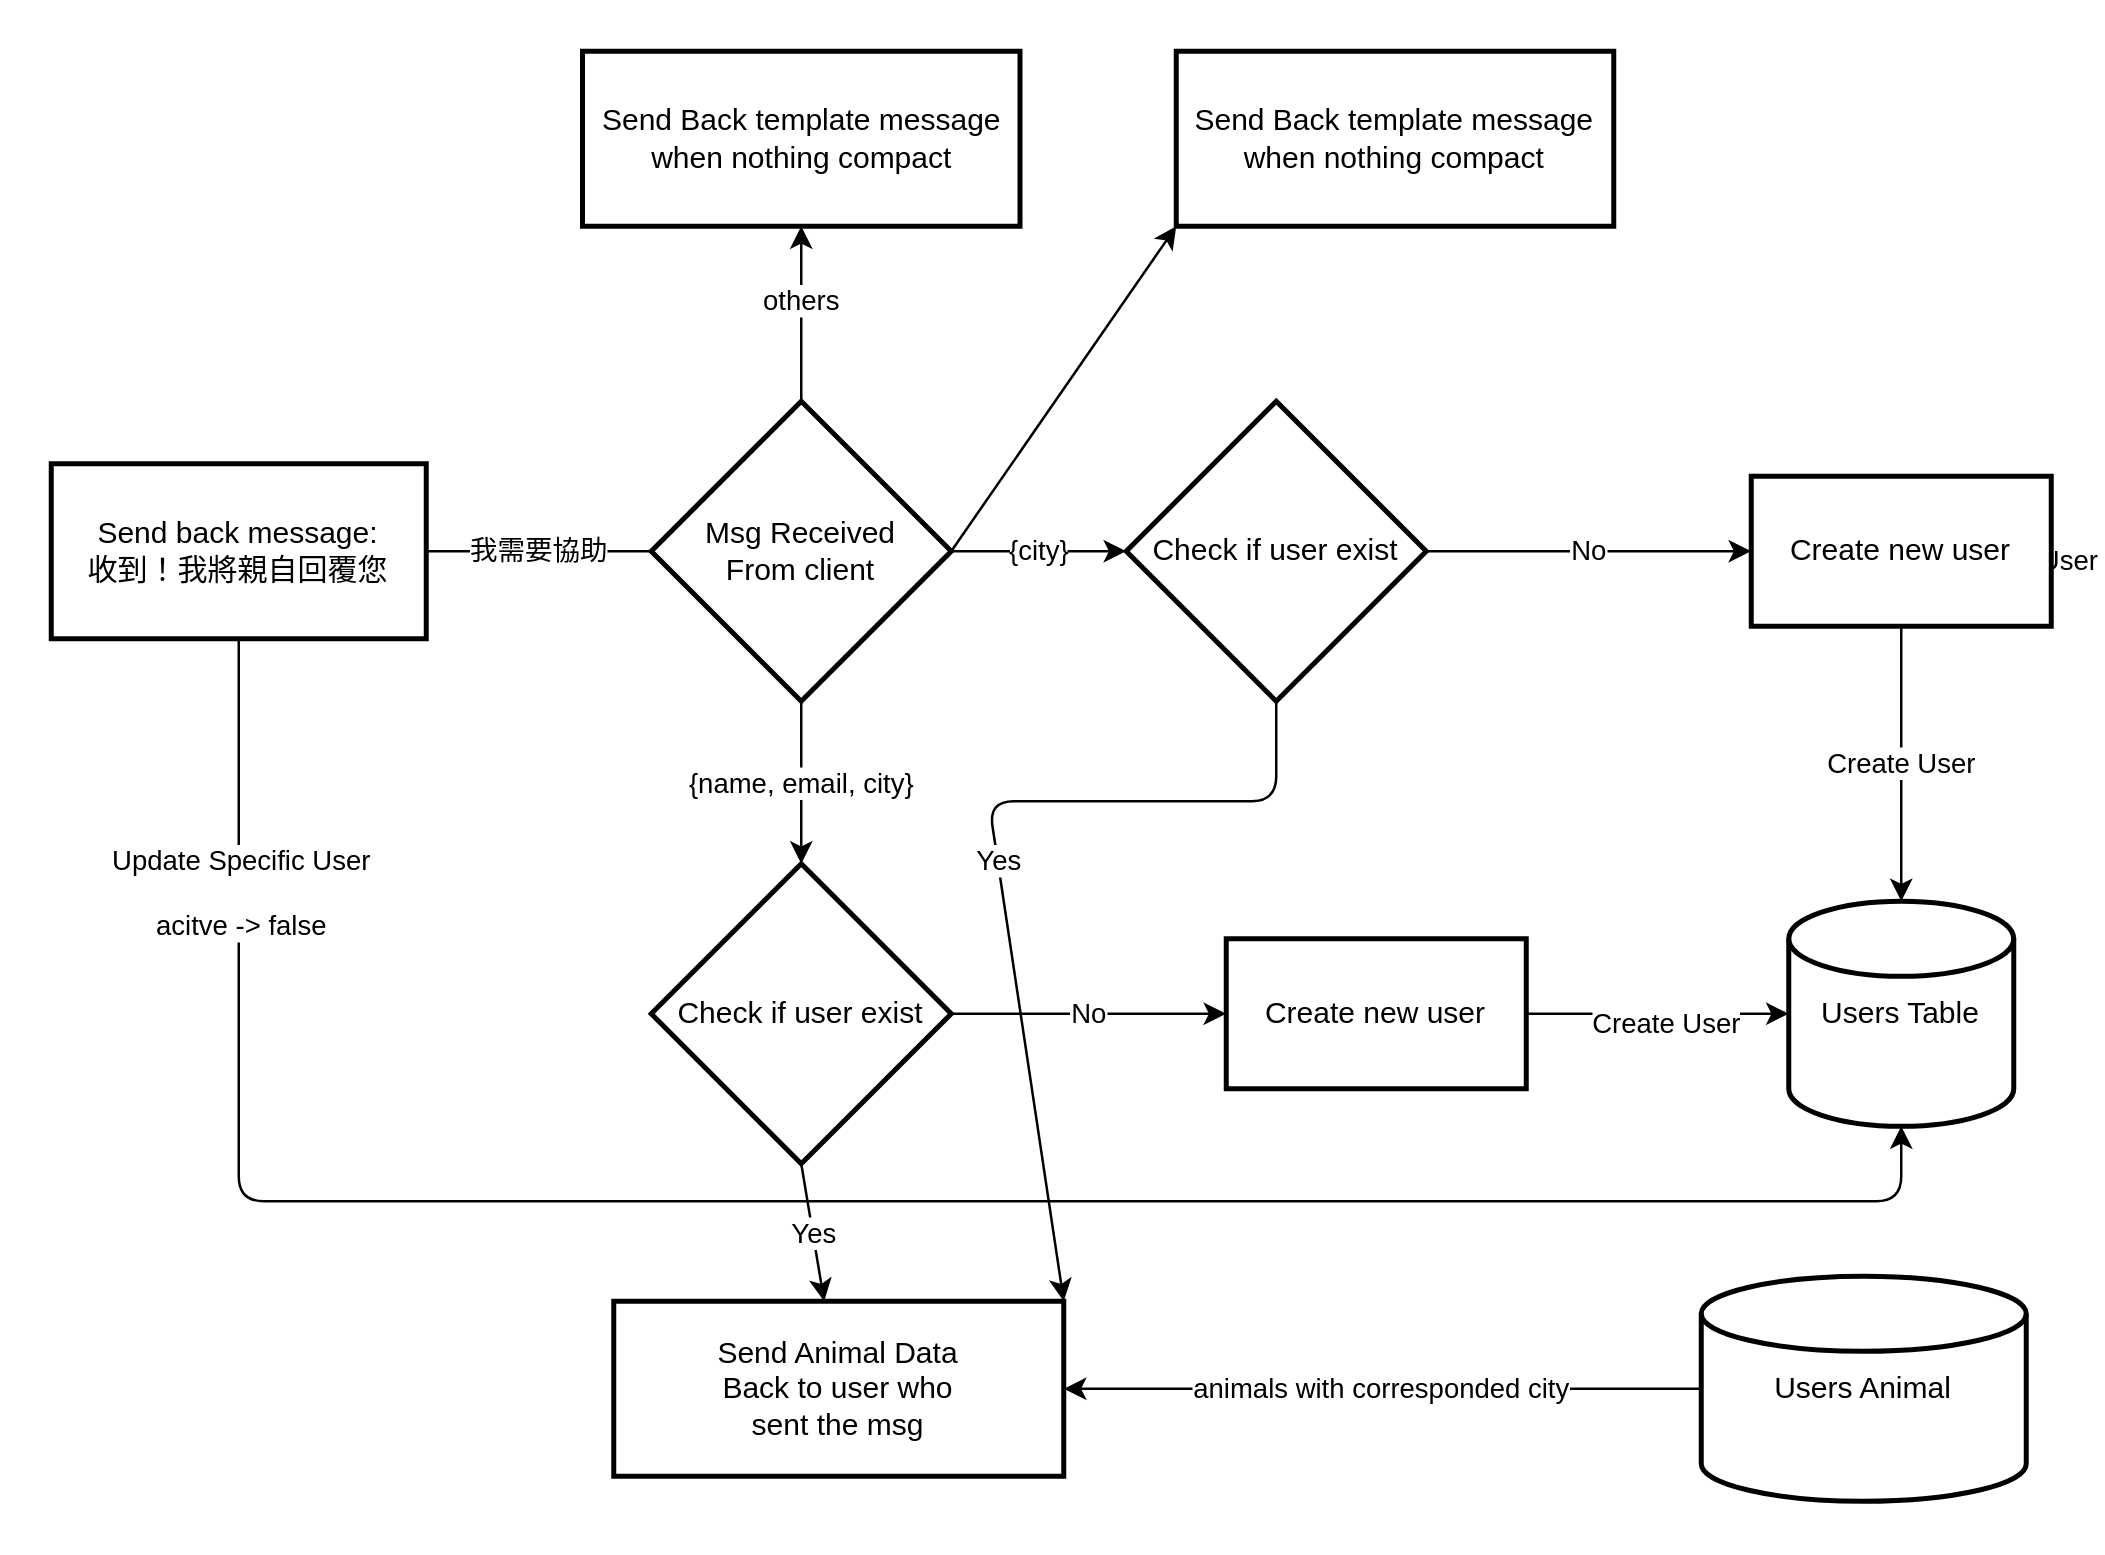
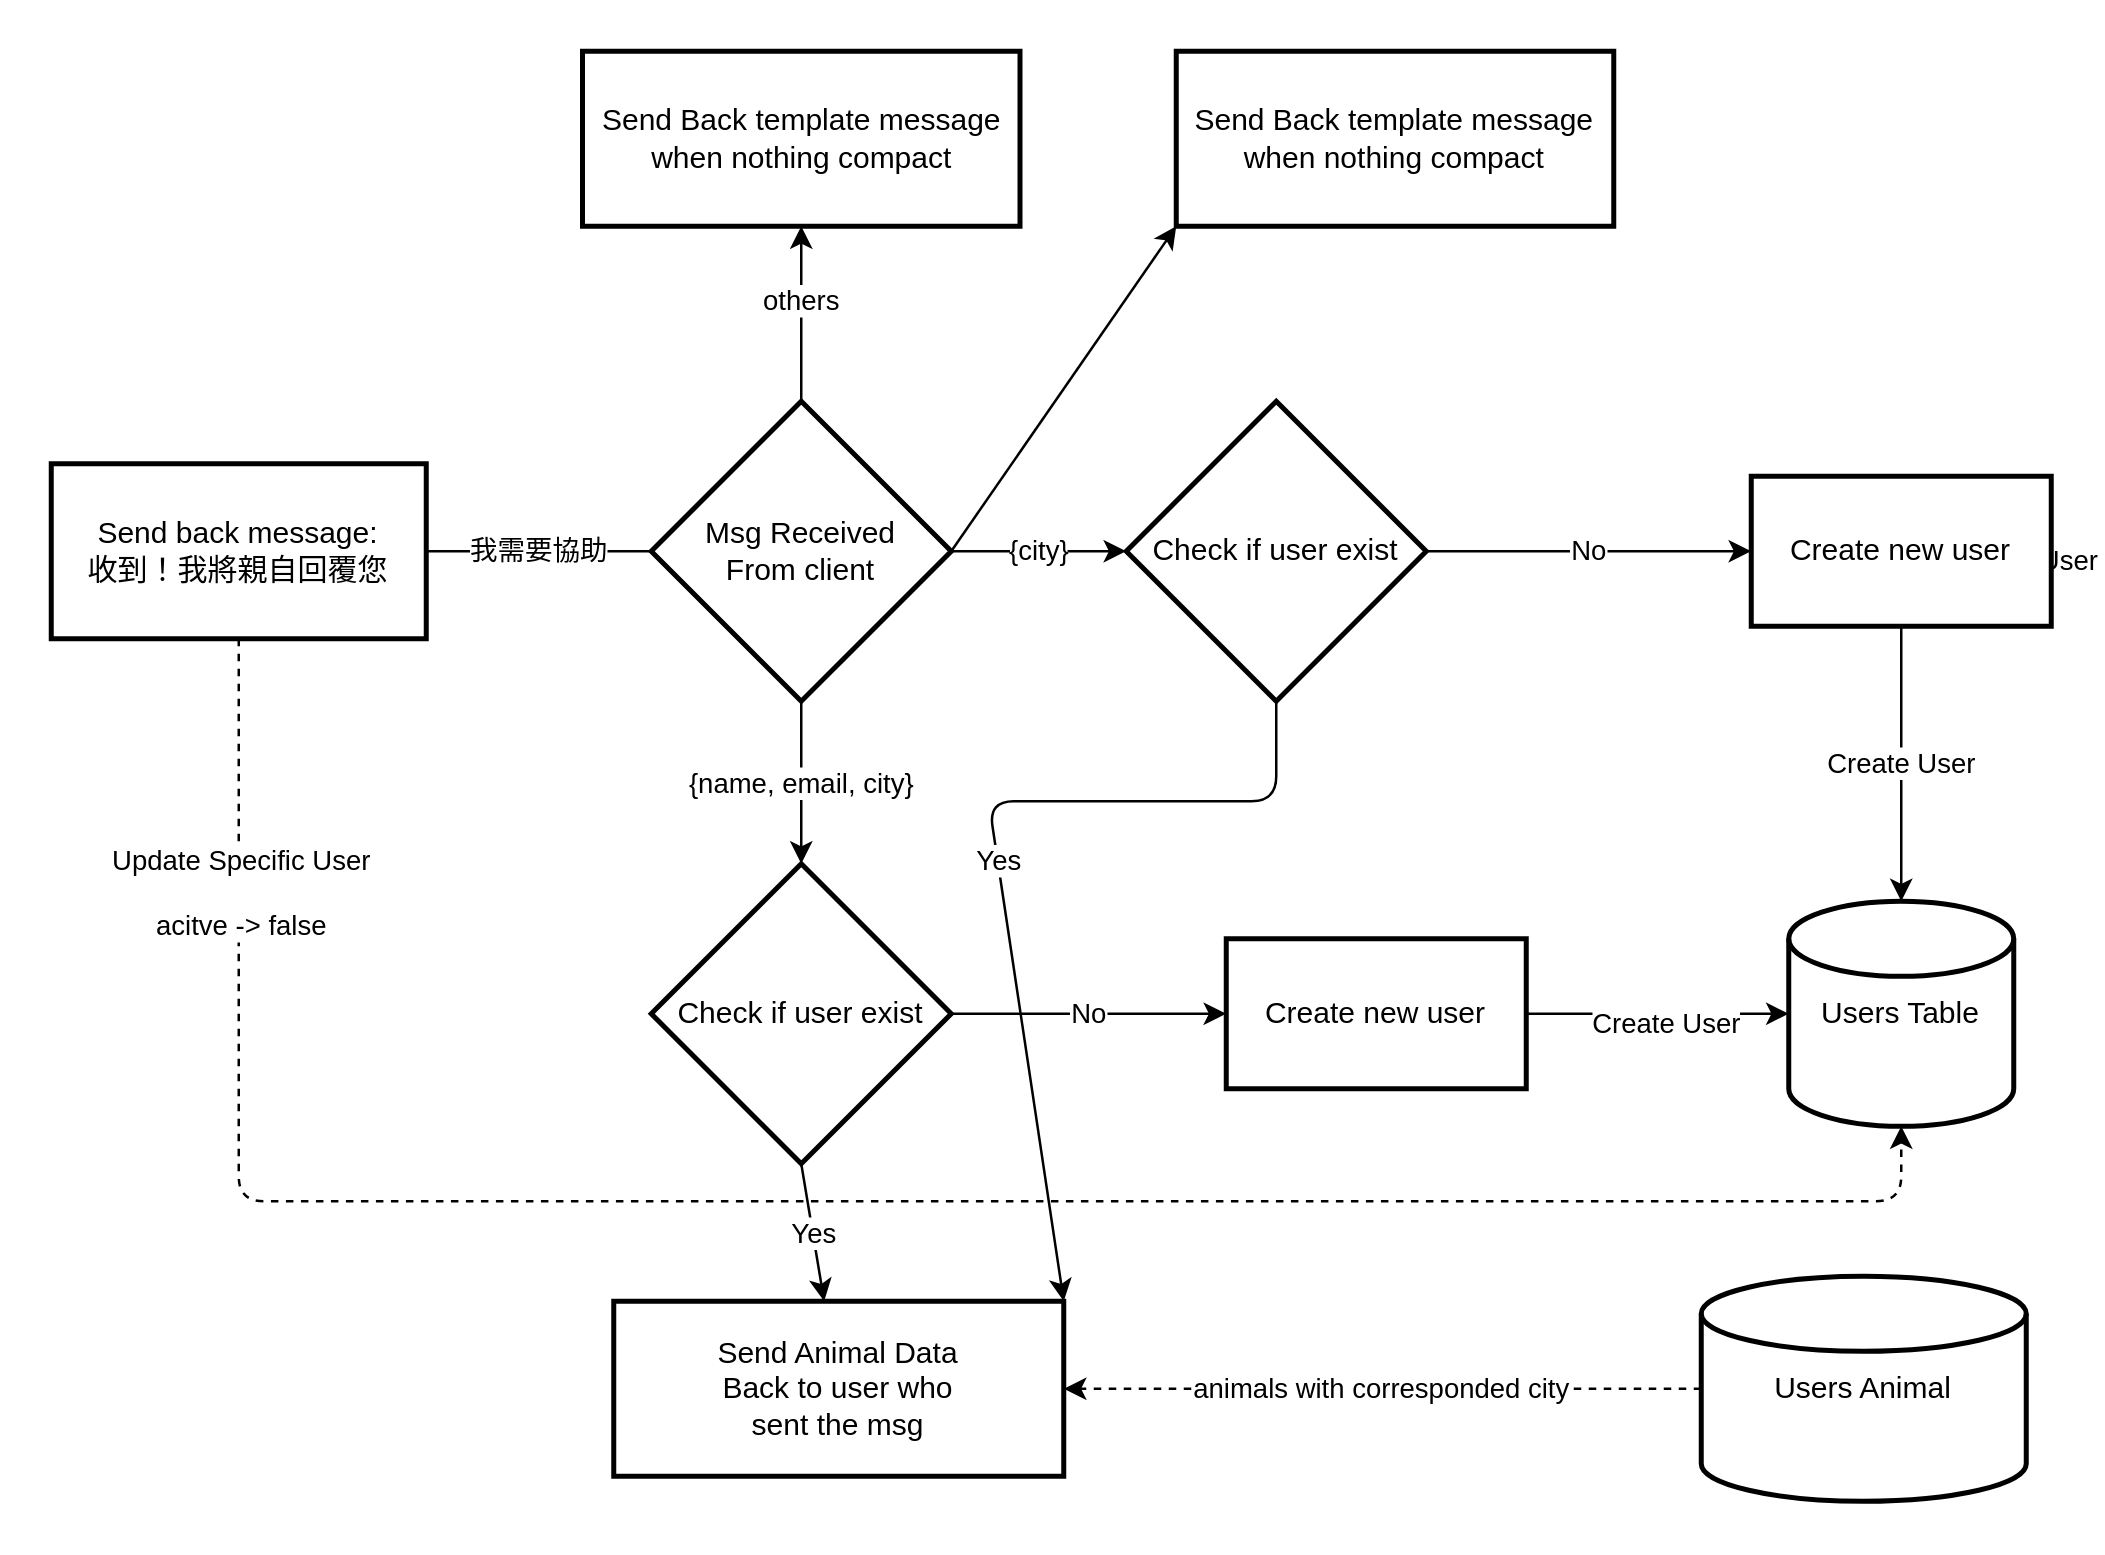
edge "Send back message: 收到！我將親自回覆您" -> "Users Table": style solid -> dashed
edge "Users Animal" -> "Send Animal Data Back to user who sent the msg": style solid -> dashed
